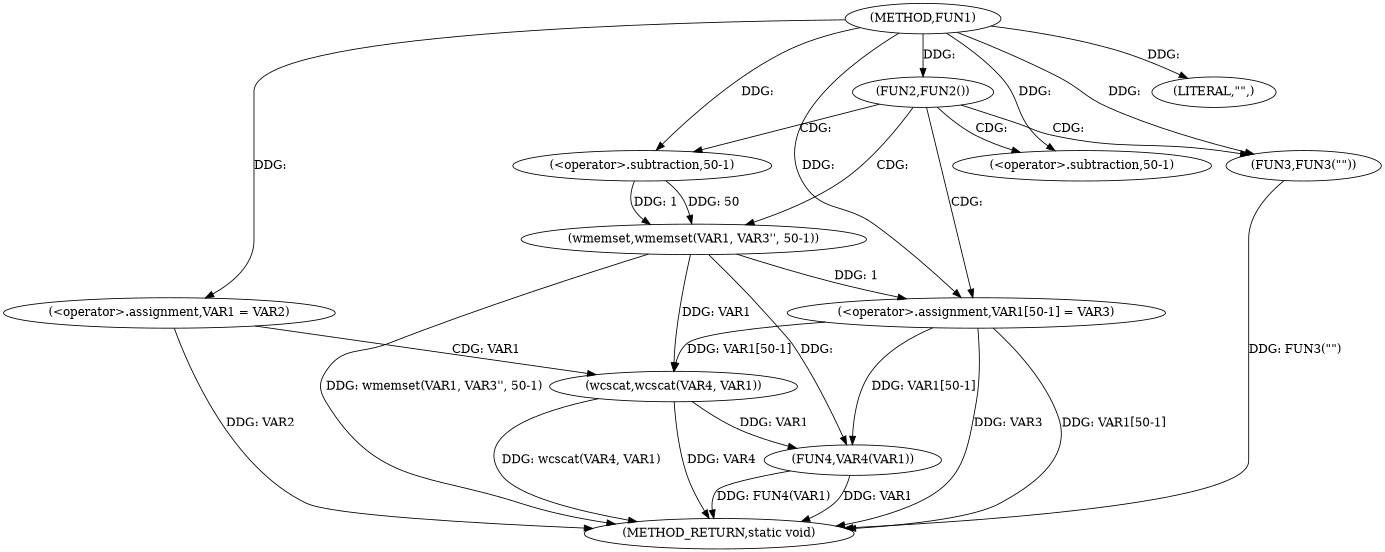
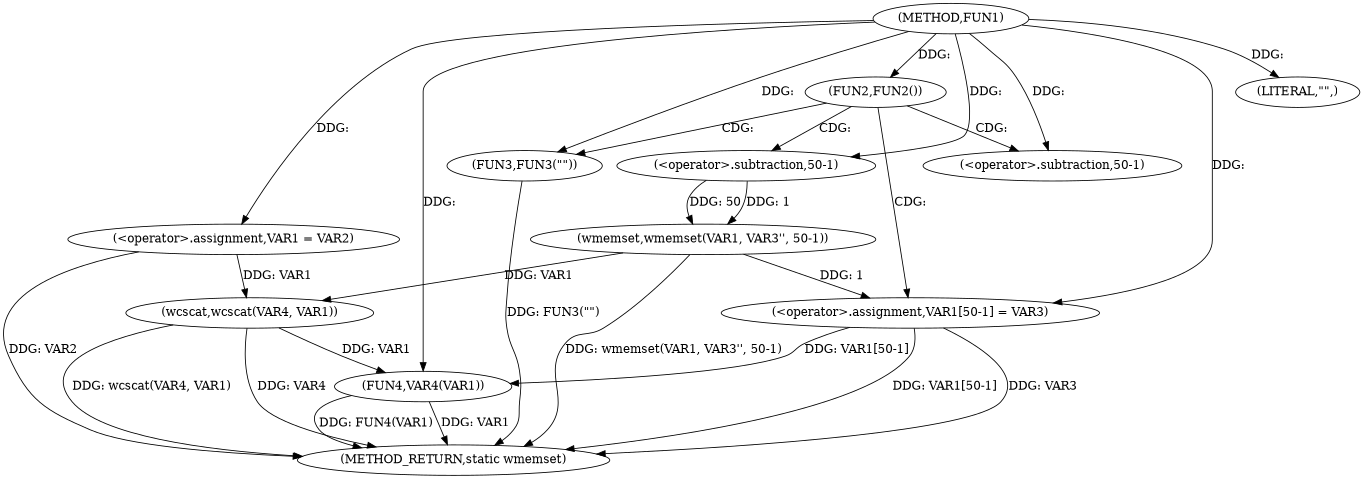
edge "(FUN2,FUN2())" -> "(wmemset,wmemset(VAR1, VAR3'', 50-1))": removed, label "CDG:"
edge "(<operator>.assignment,VAR1[50-1] = VAR3)" -> "(wcscat,wcscat(VAR4, VAR1))": removed, label "DDG: VAR1[50-1]"
edge "(wmemset,wmemset(VAR1, VAR3'', 50-1))" -> "(FUN4,VAR4(VAR1))": now "(METHOD,FUN1)" -> "(FUN4,VAR4(VAR1))"
edge "(<operator>.assignment,VAR1 = VAR2)" -> "(wcscat,wcscat(VAR4, VAR1))": label "CDG: VAR1" -> "DDG: VAR1"
node "(METHOD_RETURN,static void)": label "(METHOD_RETURN,static void)" -> "(METHOD_RETURN,static wmemset)"
